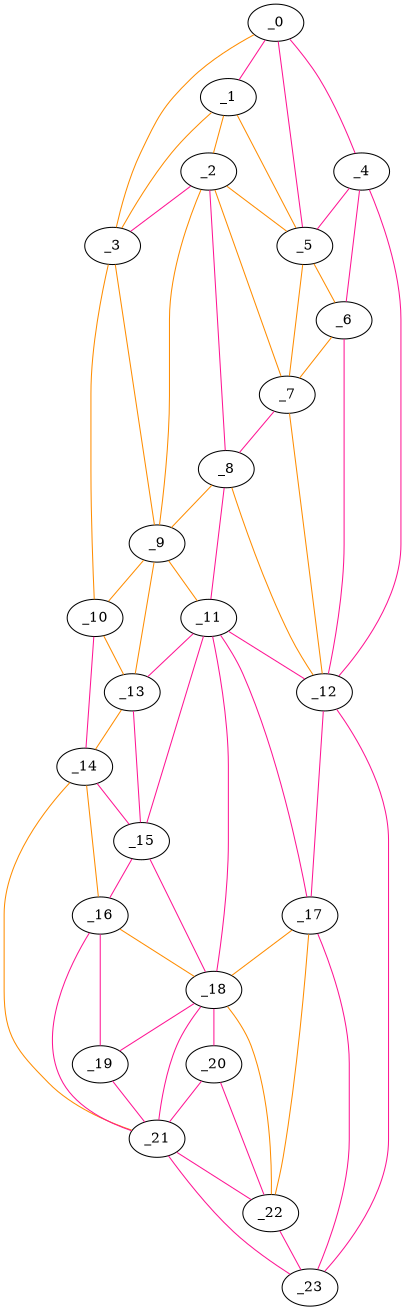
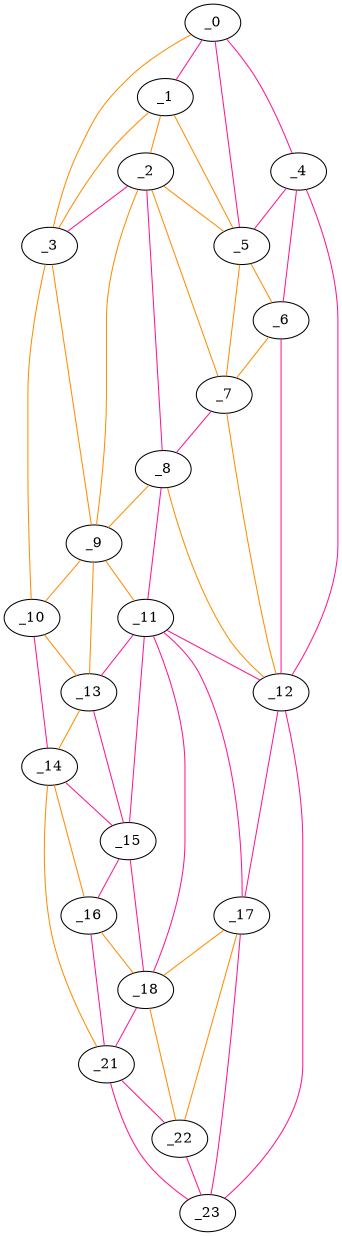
node "_19": removed
node "_20": removed
